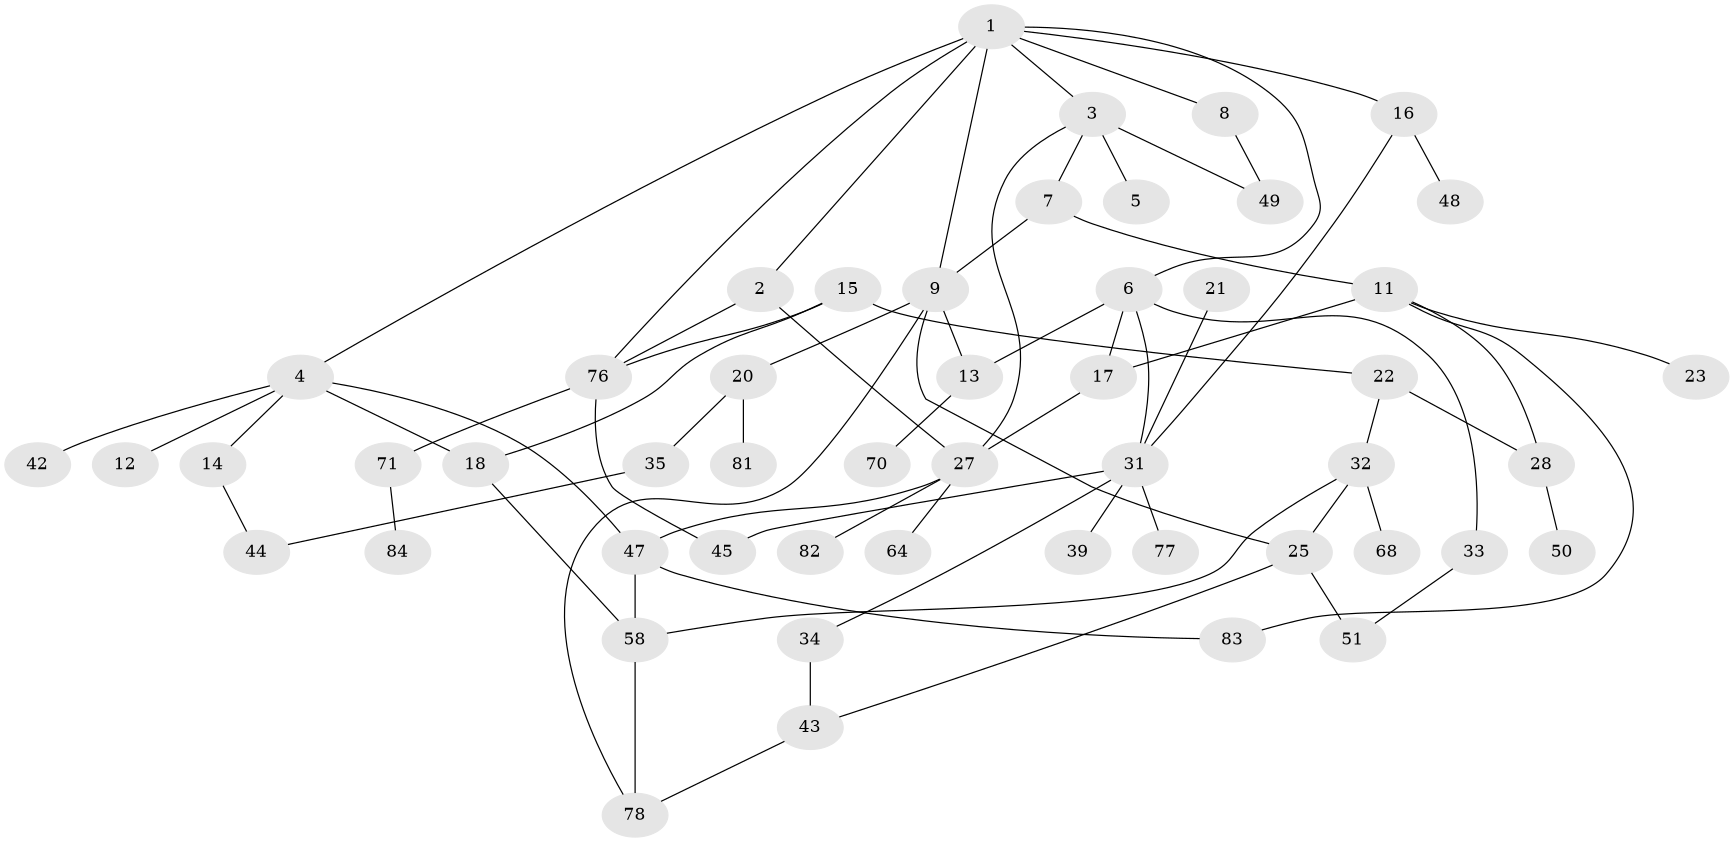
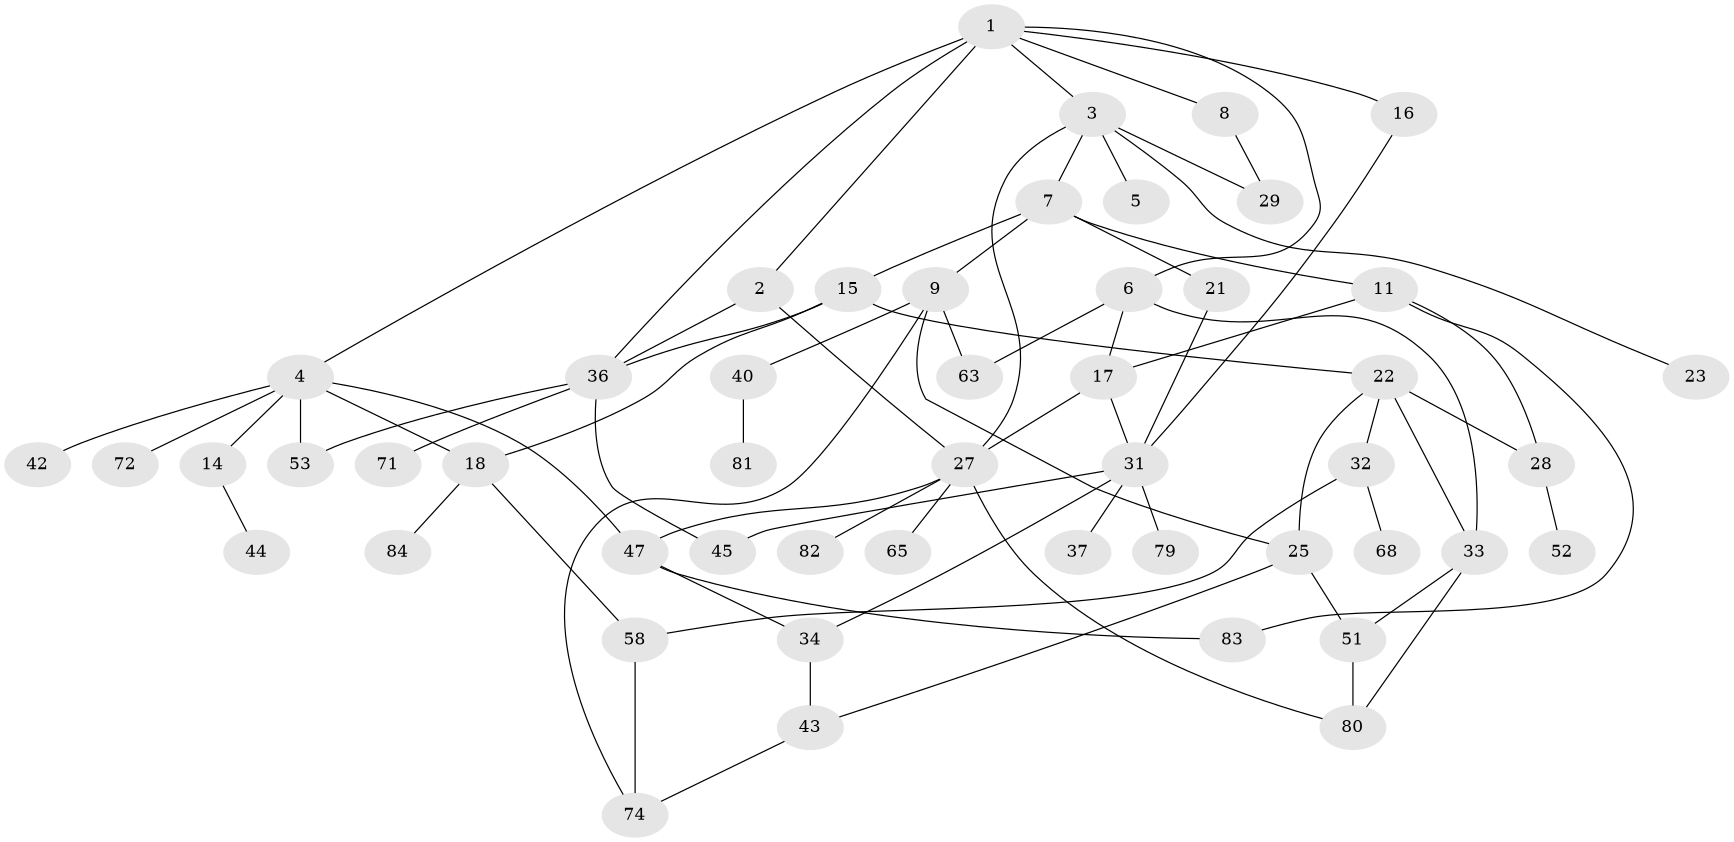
edge "1" -- "9": removed
node "49": label "49" -> "29"
node "48": removed
edge "7" -- "15": added
edge "7" -- "21": added
edge "11" -- "23": now "3" -- "23"
node "76": label "76" -> "36"
node "20": label "20" -> "40"
node "13": label "13" -> "63"
edge "6" -- "31": now "17" -- "31"
node "12": label "12" -> "72"
node "53": added
node "35": removed
node "70": removed
edge "22" -- "33": added
edge "71" -- "84": now "18" -- "84"
edge "32" -- "25": now "22" -- "25"
node "64": label "64" -> "65"
node "39": label "39" -> "37"
node "77": label "77" -> "79"
node "50": label "50" -> "52"
edge "47" -- "58": now "47" -- "34"
node "80": added
node "78": label "78" -> "74"
